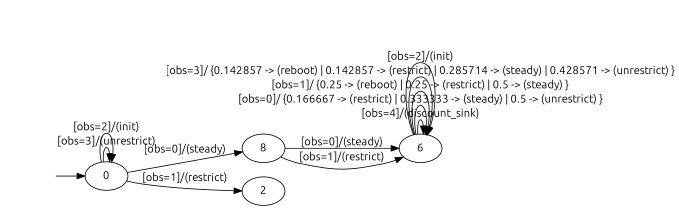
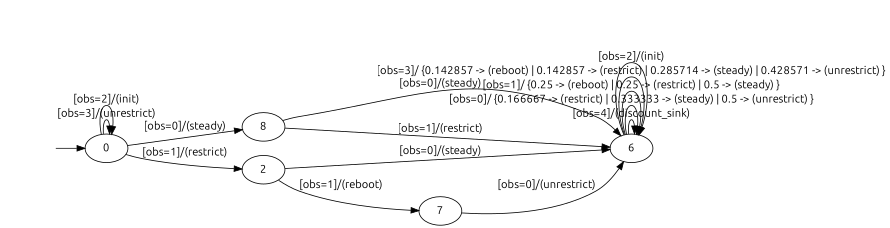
edge "2" -> "6": added, label "[obs=0]/(steady)"
node "7": added
